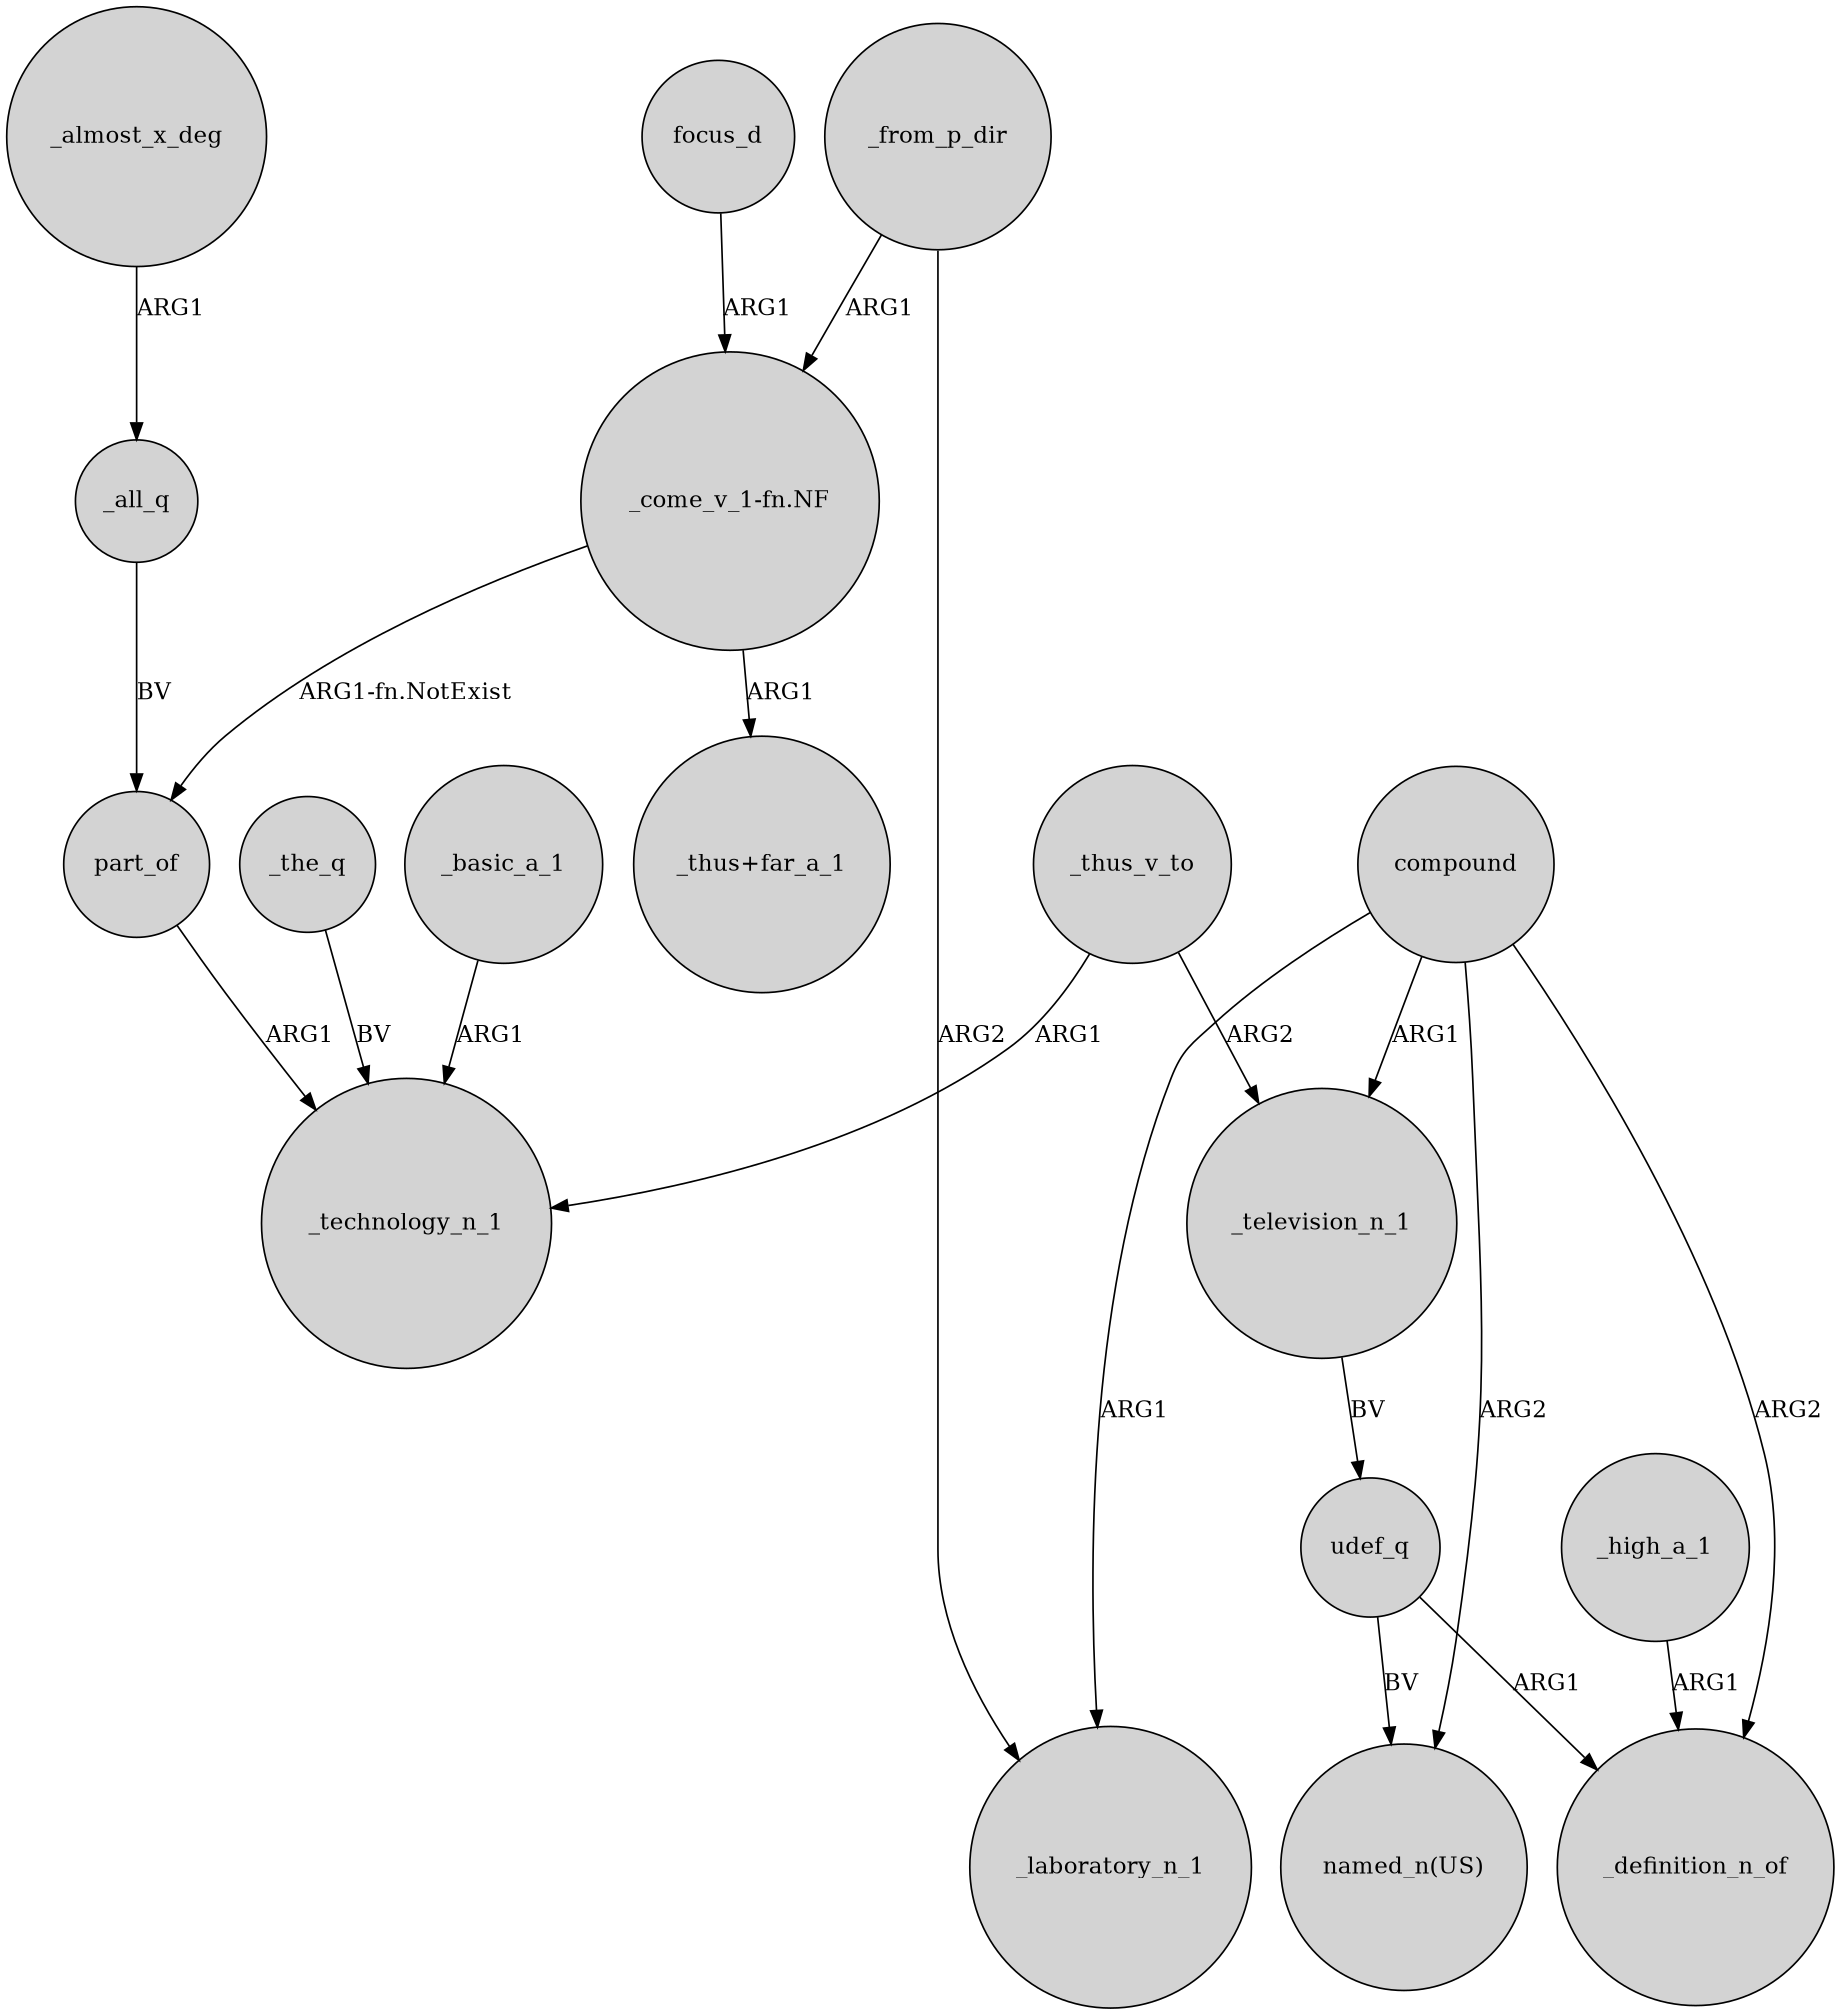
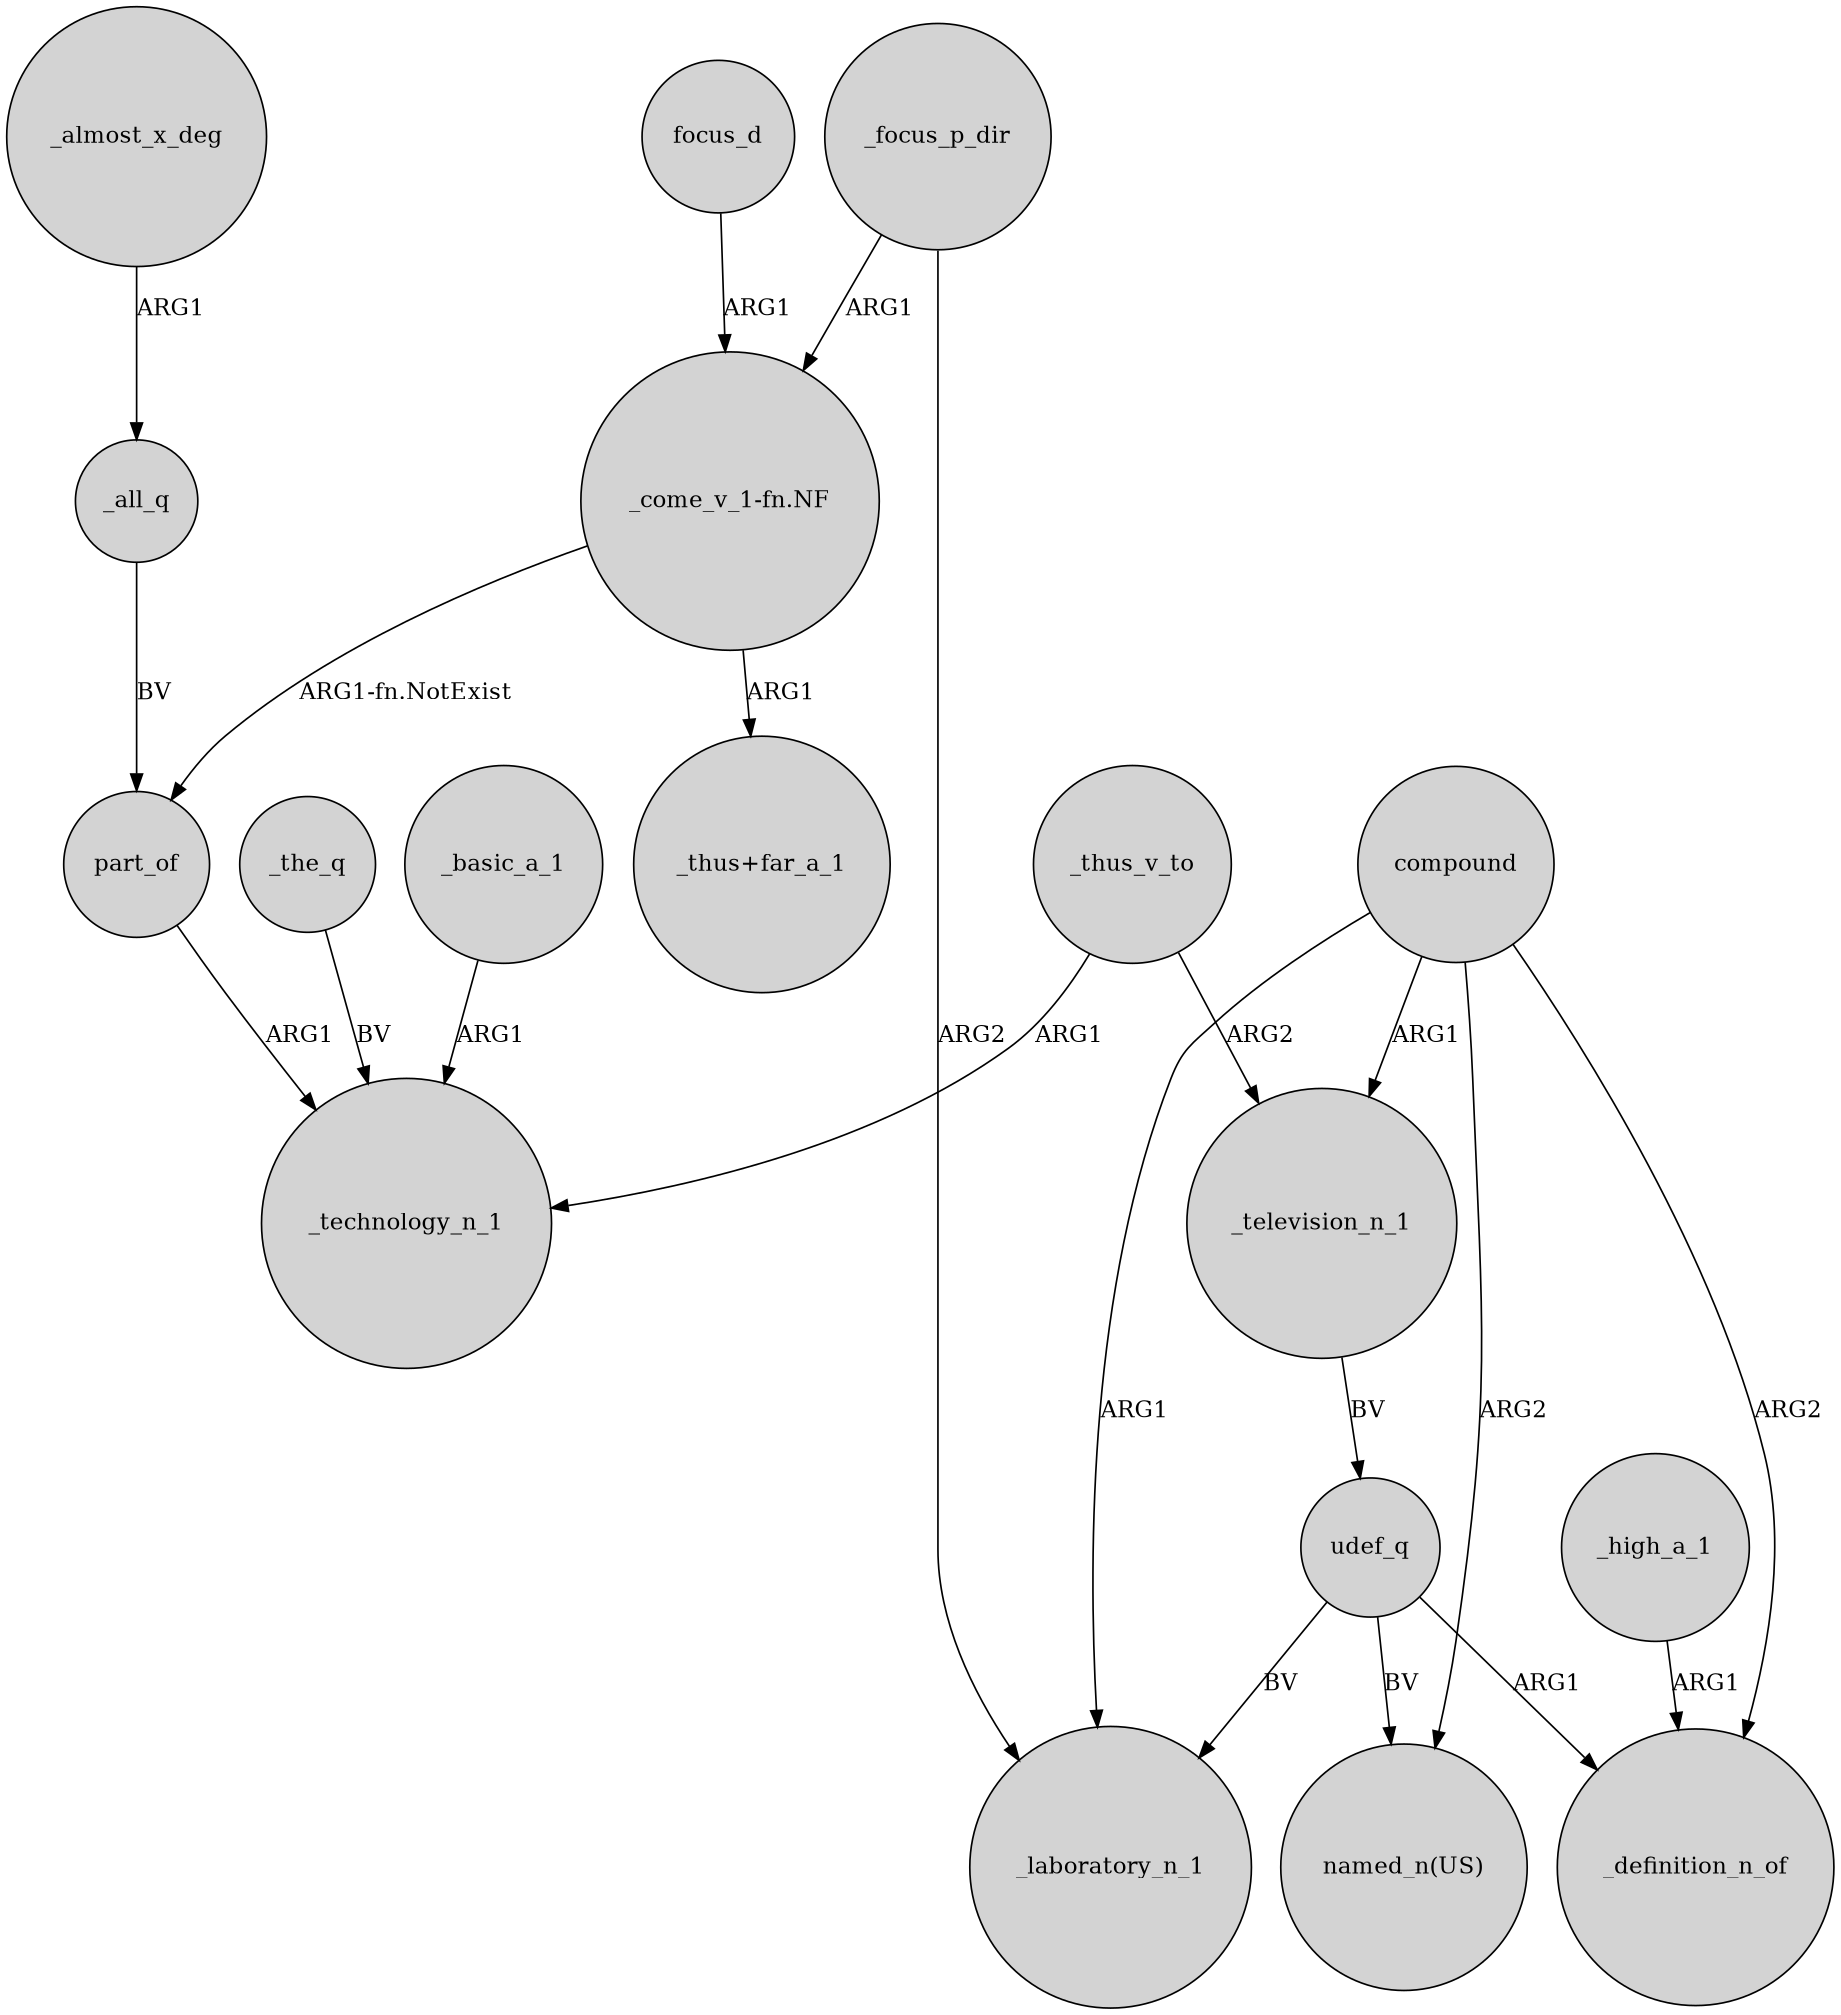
node "_from_p_dir": label "_from_p_dir" -> "_focus_p_dir"
edge "udef_q" -> "_laboratory_n_1": added, label "BV"
